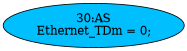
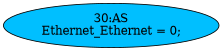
node "30:AS Ethernet_TDm = 0;": label "30:AS Ethernet_TDm = 0;" -> "30:AS Ethernet_Ethernet = 0;"
